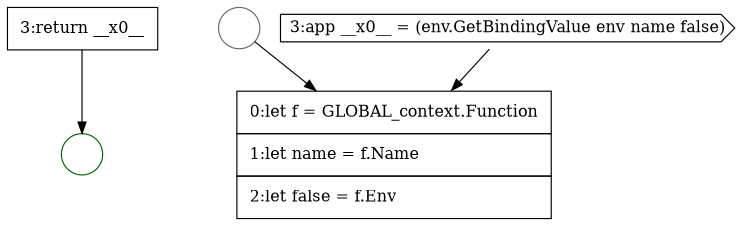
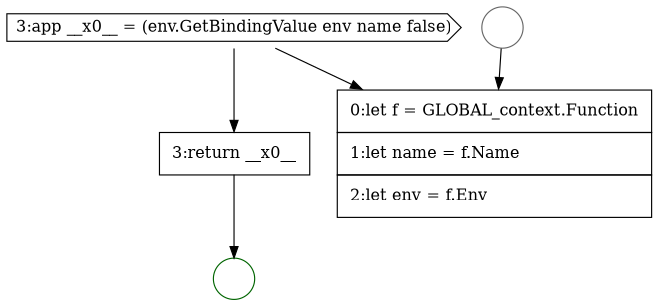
edge "3:app __x0__ = (env.GetBindingValue env name false)" -> "3:return __x0__": added
node "0:let f = GLOBAL_context.Function": text "2:let false = f.Env" -> "2:let env = f.Env"
